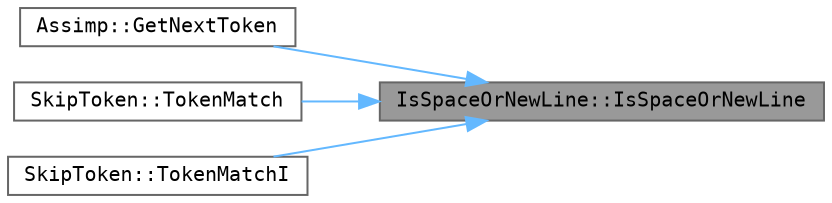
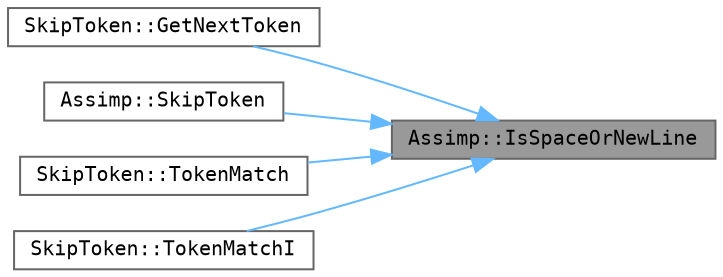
node "Assimp::GetNextToken": label "Assimp::GetNextToken" -> "SkipToken::GetNextToken"
node "Assimp::SkipToken": added
node "IsSpaceOrNewLine::IsSpaceOrNewLine": label "IsSpaceOrNewLine::IsSpaceOrNewLine" -> "Assimp::IsSpaceOrNewLine"
